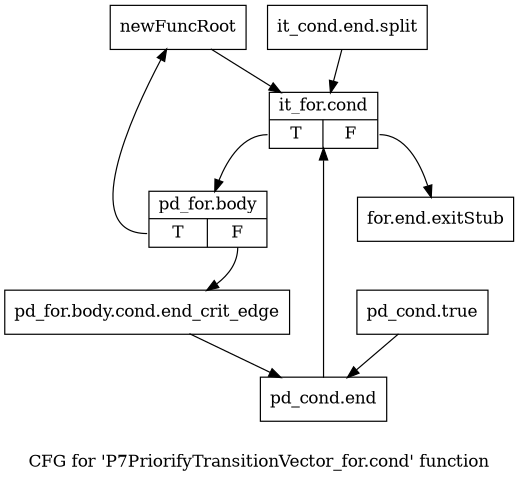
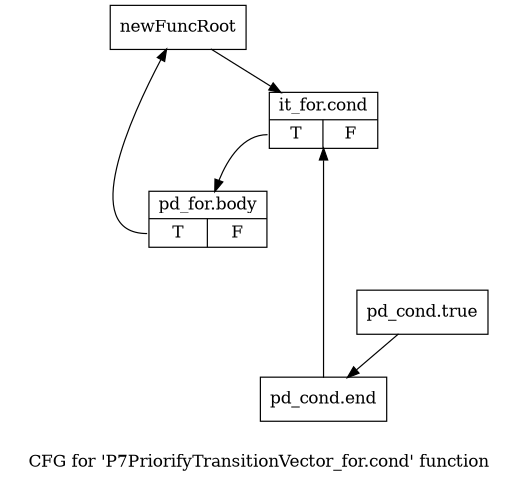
node "it_cond.end.split": removed
node "for.end.exitStub": removed
node "pd_for.body.cond.end_crit_edge": removed
